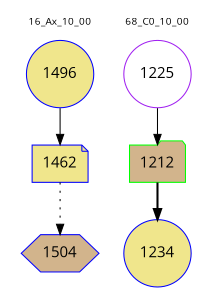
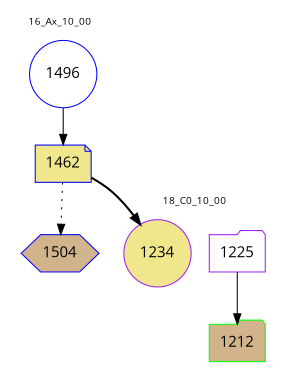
cluster "68_C0_10_00": label "68_C0_10_00" -> "18_C0_10_00"
node "1496": fillcolor khaki -> white
node "1225": shape circle -> folder
edge "1212" -> "1234": now "1462" -> "1234"
node "1234": color blue -> purple
